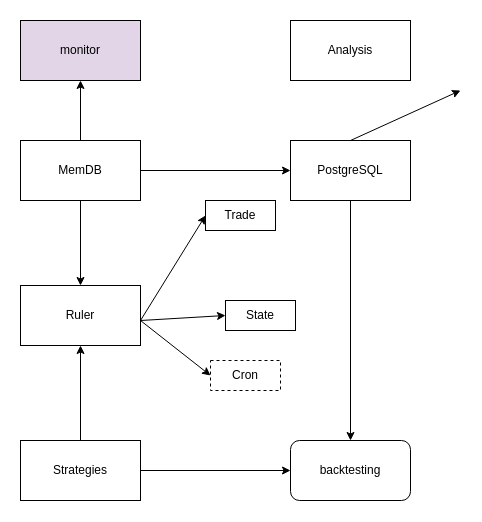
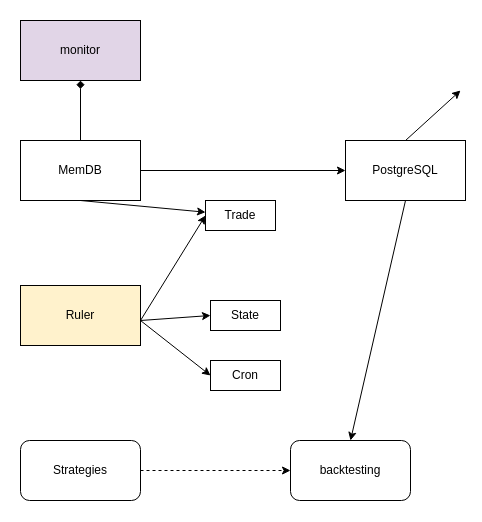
node "Analysis": removed
edge "MemDB" -> "monitor": arrowhead classic -> diamond
node "PostgreSQL": moved (351, 171) -> (406, 171)
edge "MemDB" -> "Ruler": now "MemDB" -> "Trade"
node "Ruler": fillcolor #ffffff -> #fff2cc
node "State": moved (261, 316) -> (246, 316)
node "Cron": style dashed -> solid
edge "Strategies" -> "Ruler": removed
node "Strategies": shape rectangle -> rounded rectangle
edge "Strategies" -> "backtesting": style solid -> dashed
